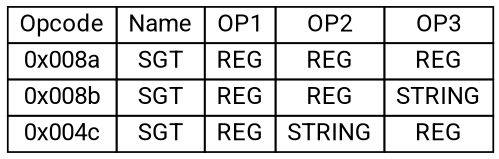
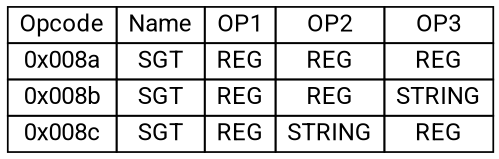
node "Opcode": text "0x004c" -> "0x008c"
